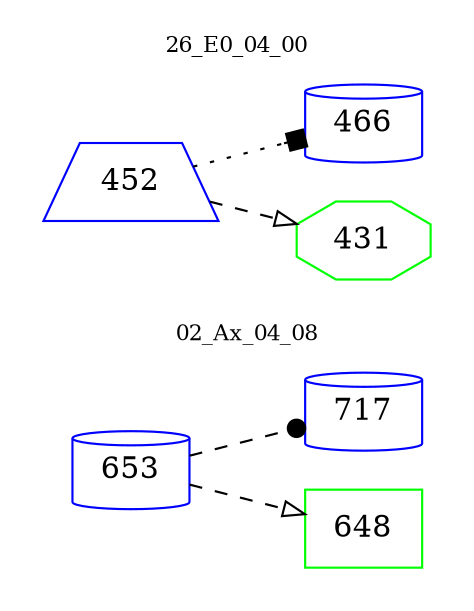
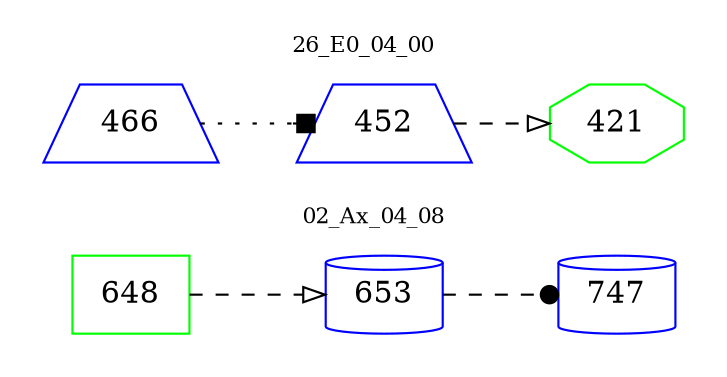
node "466": shape cylinder -> trapezium
edge "452" -> "466": reversed
node "431": label "431" -> "421"
node "717": label "717" -> "747"
edge "653" -> "648": reversed
